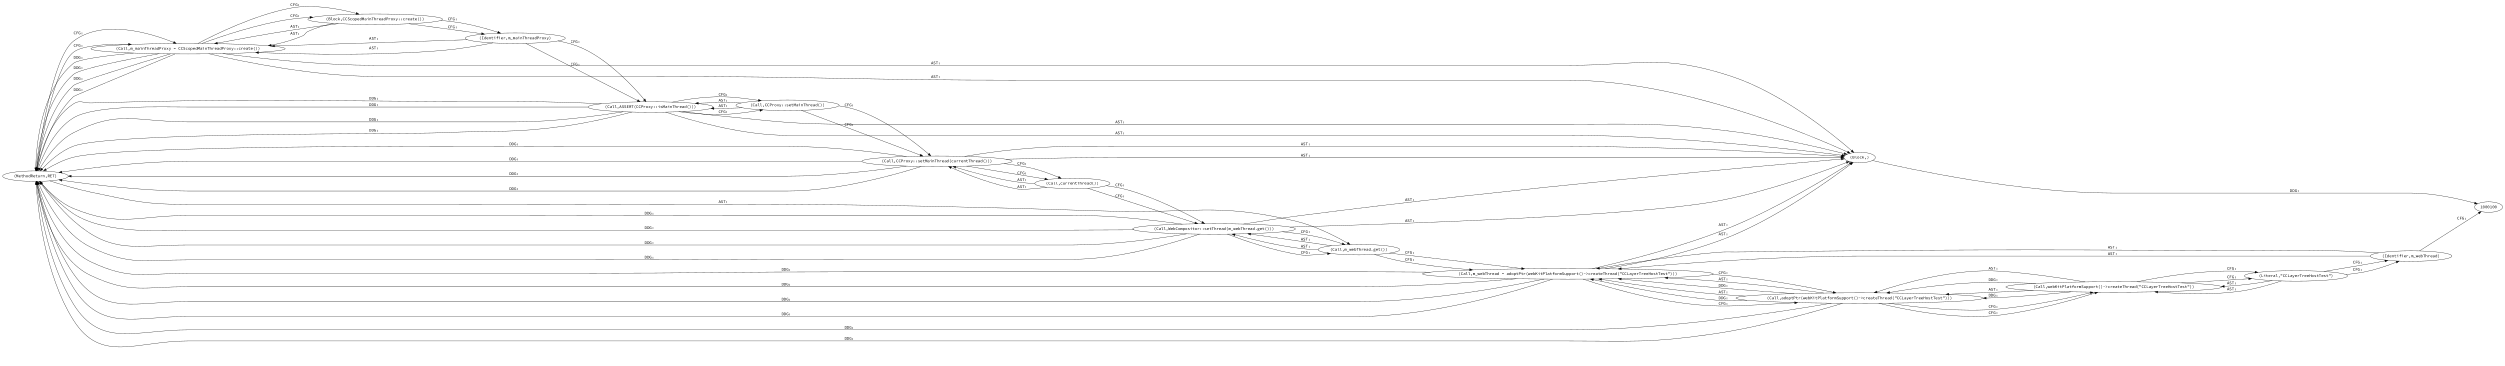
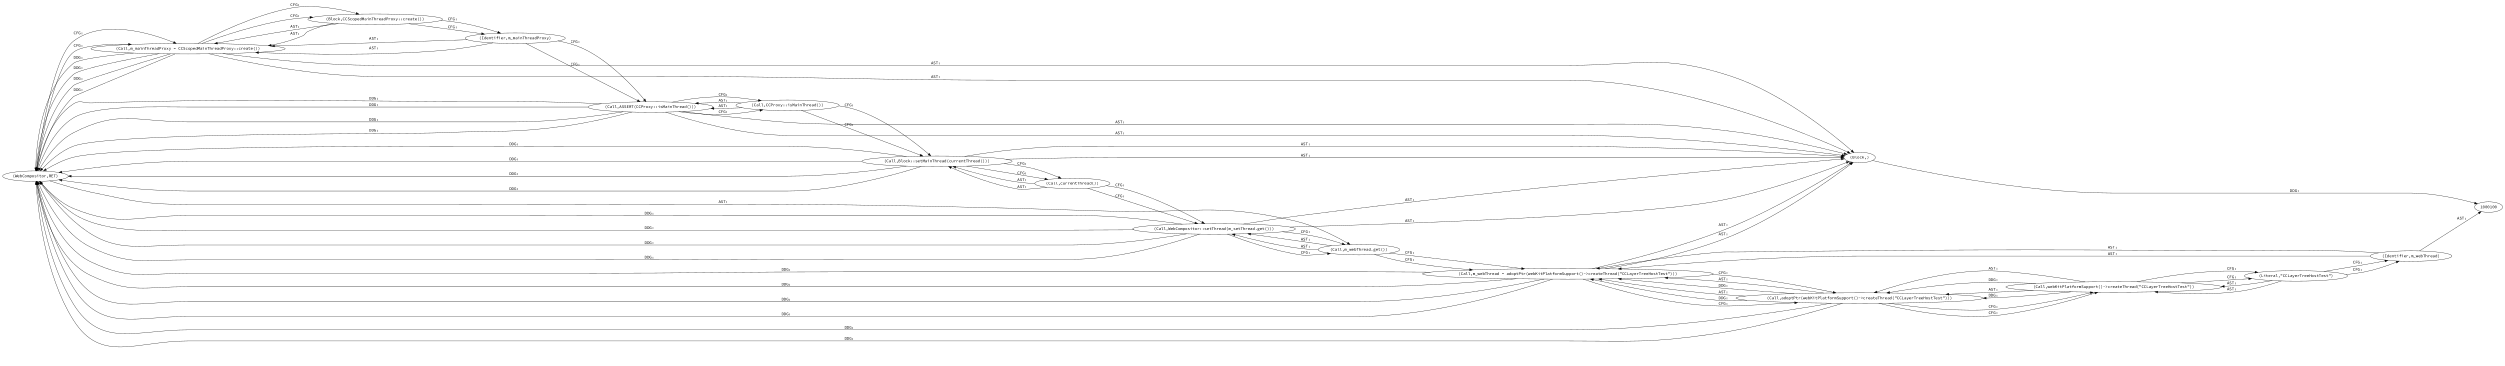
node "(Call,CCProxy::setMainThread())": label "(Call,CCProxy::setMainThread())" -> "(Call,CCProxy::isMainThread())"
node "(Call,CCProxy::setMainThread(currentThread()))": label "(Call,CCProxy::setMainThread(currentThread()))" -> "(Call,Block::setMainThread(currentThread()))"
node "(MethodReturn,RET)": label "(MethodReturn,RET)" -> "(WebCompositor,RET)"
edge "(Identifier,m_webThread)" -> "1000100": label "CFG: " -> "AST: "
node "(Call,WebCompositor::setThread(m_webThread.get()))": label "(Call,WebCompositor::setThread(m_webThread.get()))" -> "(Call,WebCompositor::setThread(m_setThread.get()))"
